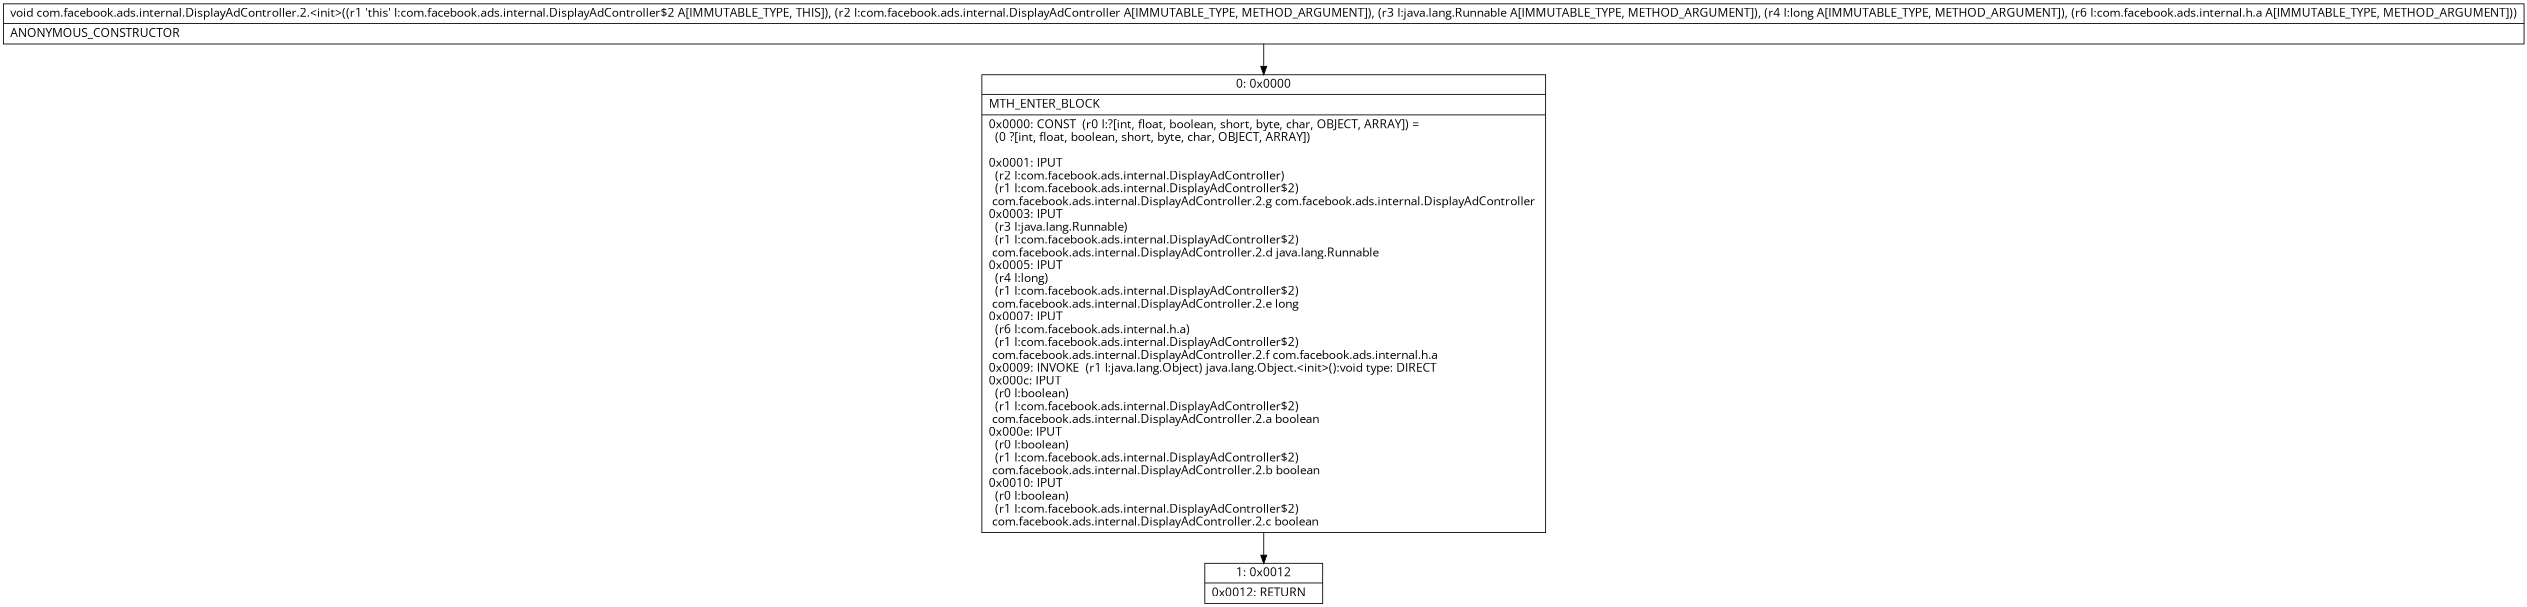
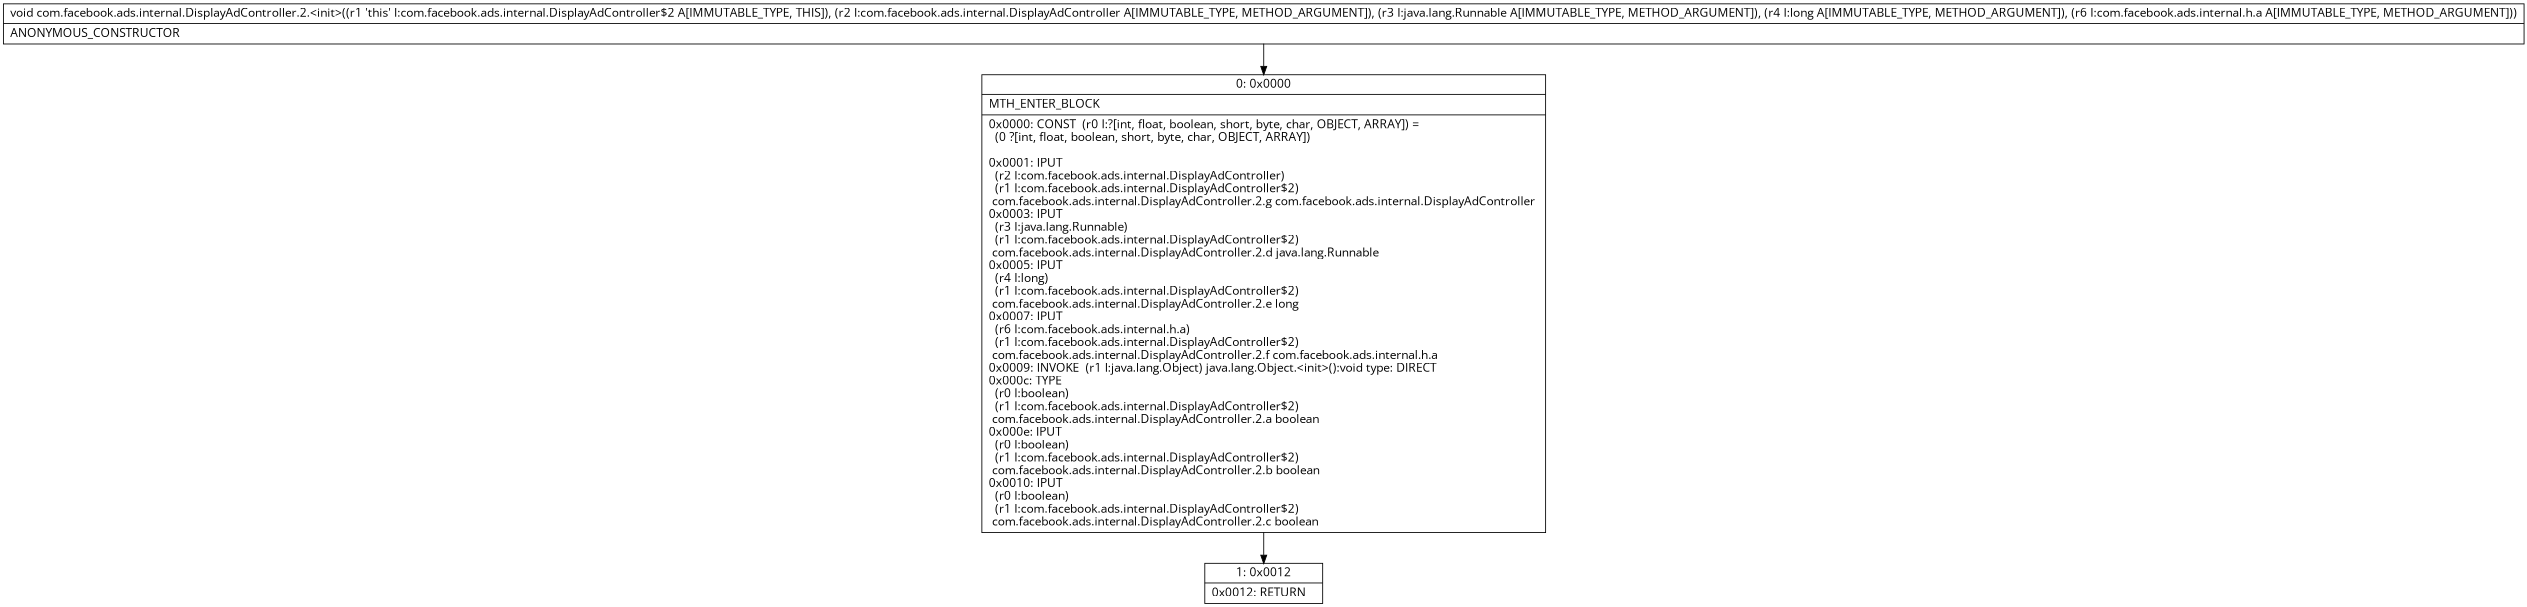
node "0: 0x0000": text "0x000c: IPUT" -> "0x000c: TYPE"
